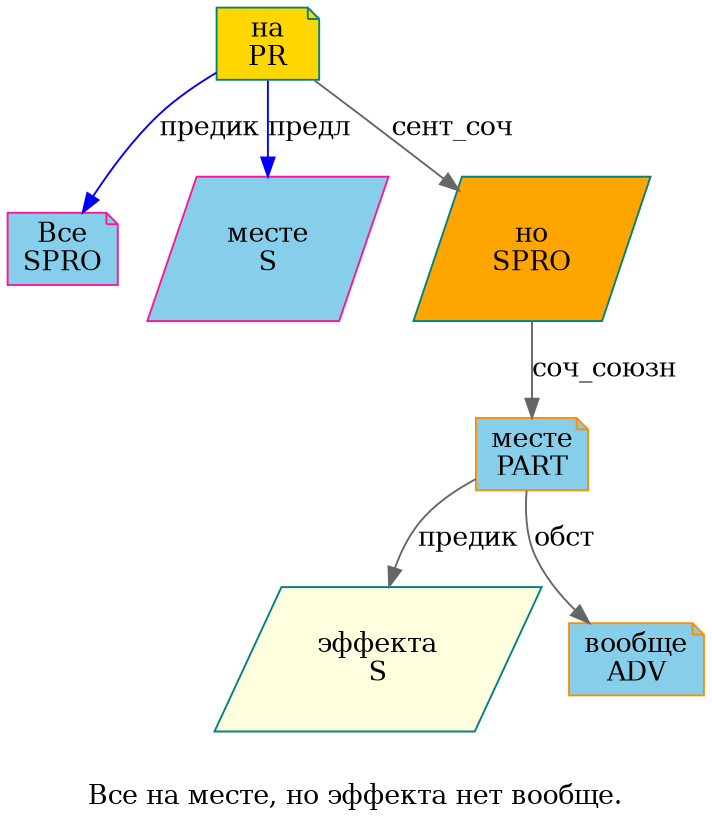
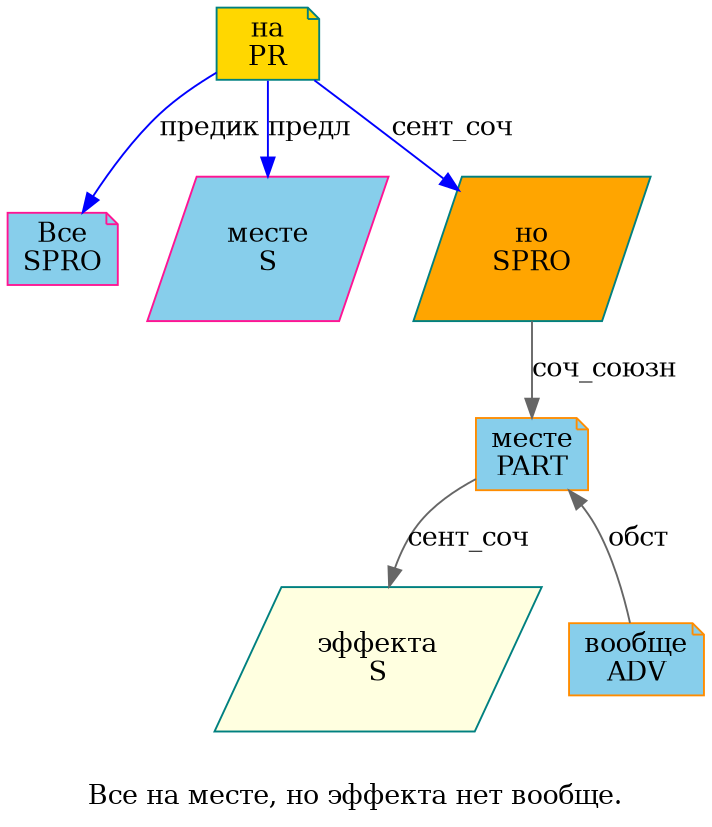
edge "на PR" -> "но SPRO": color gray40 -> blue
edge "месте PART" -> "эффекта S": label "предик" -> "сент_соч"
edge "месте PART" -> "вообще ADV": reversed
